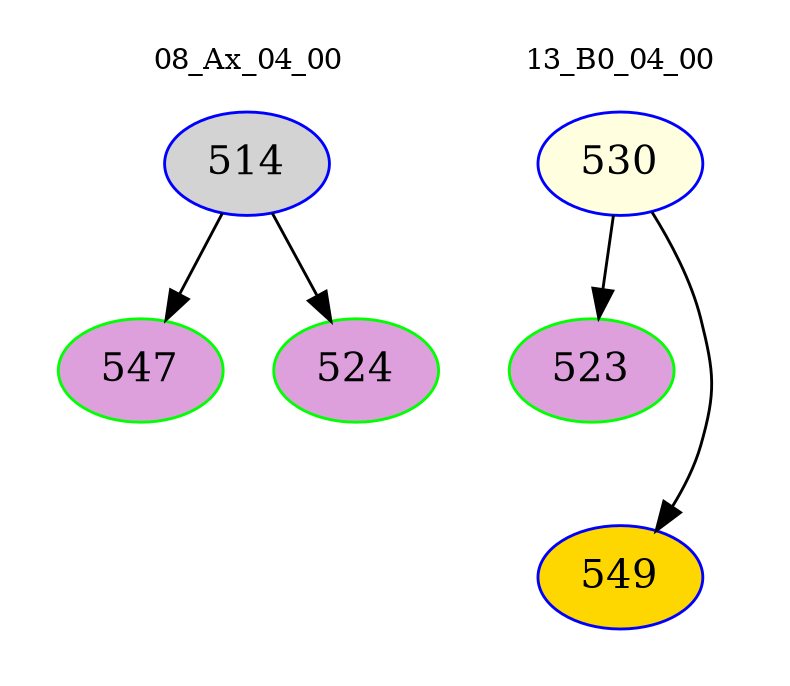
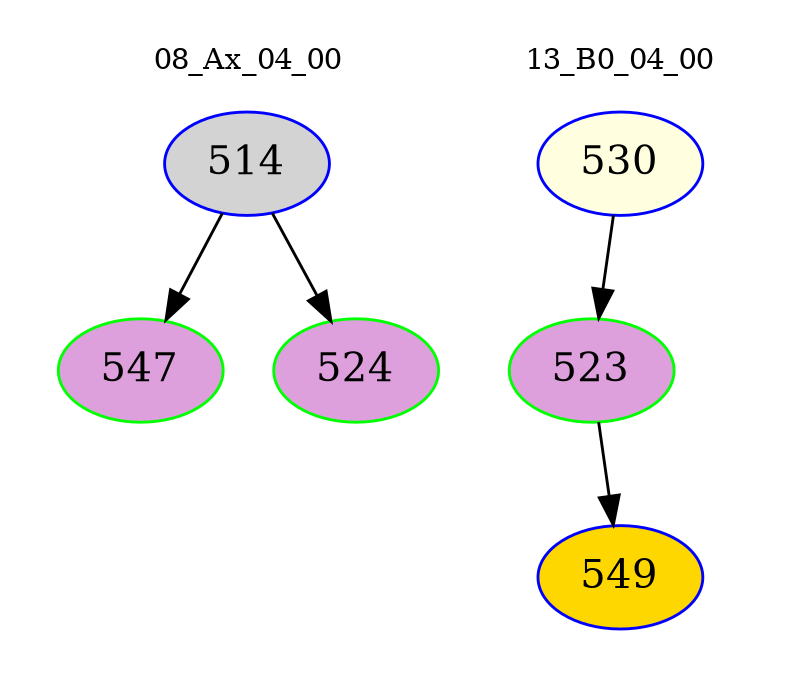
edge "530" -> "549": now "523" -> "549"
